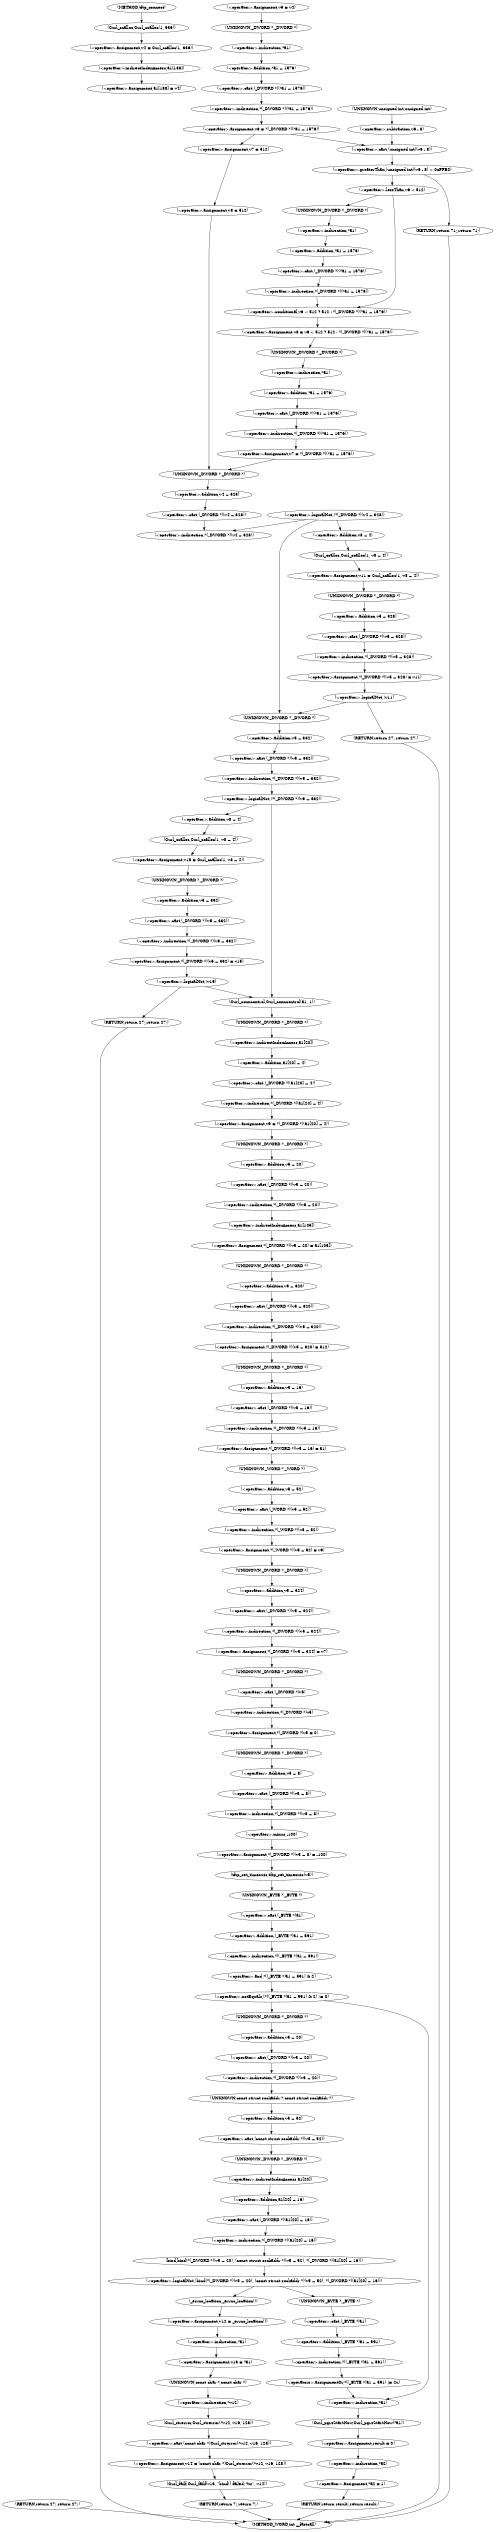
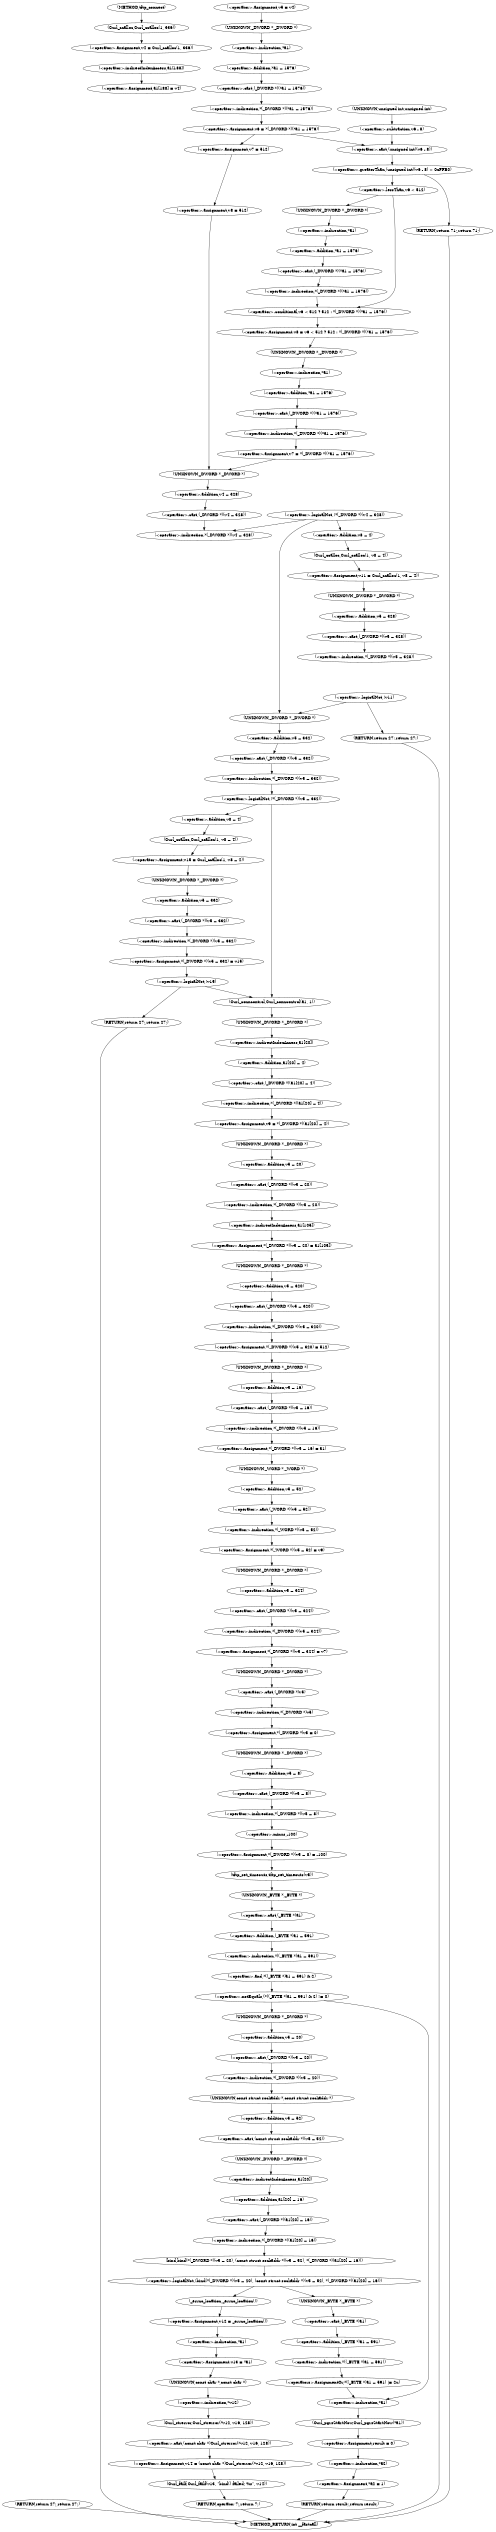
node "(<operator>.assignment,*(_DWORD *)(v5 + 328) = v11)": removed
node "(RETURN,return 7;,return 7;)": label "(RETURN,return 7;,return 7;)" -> "(RETURN,operator 7;,return 7;)"
node "(METHOD_WORD,int __fastcall)": label "(METHOD_WORD,int __fastcall)" -> "(METHOD_RETURN,int __fastcall)"
